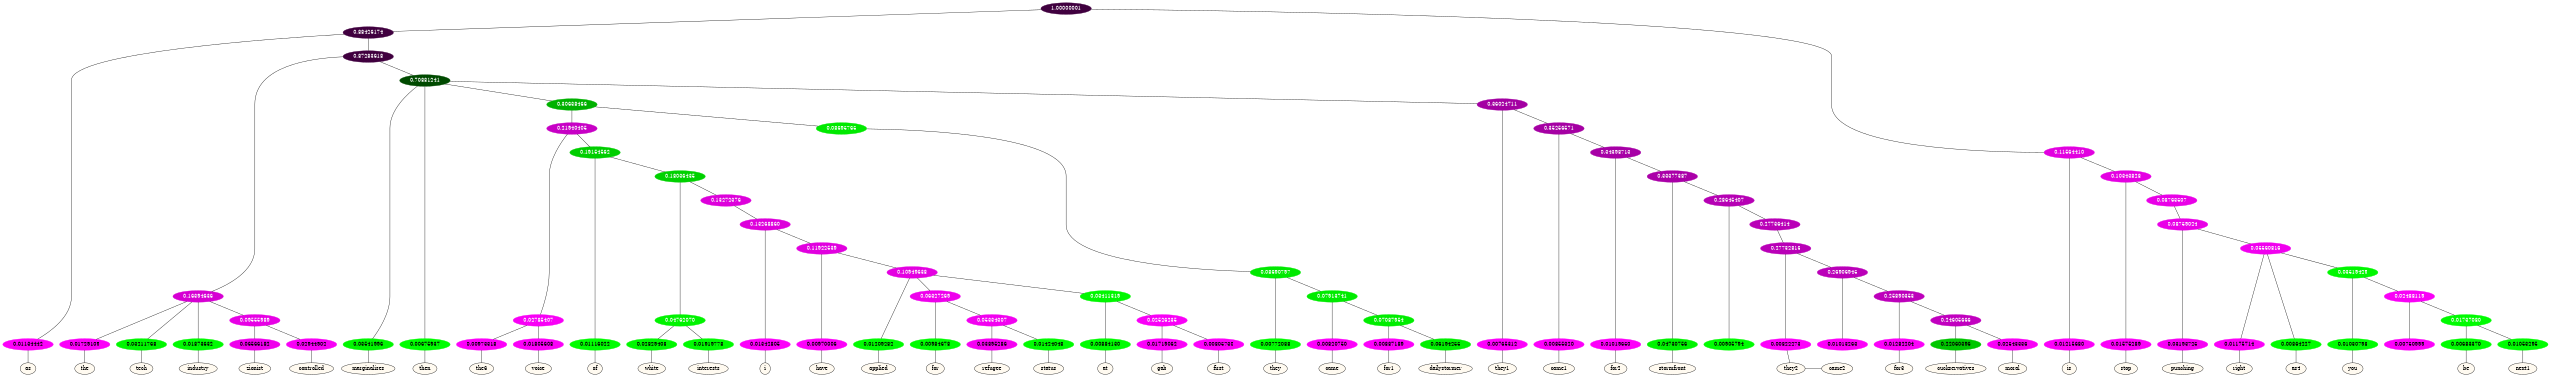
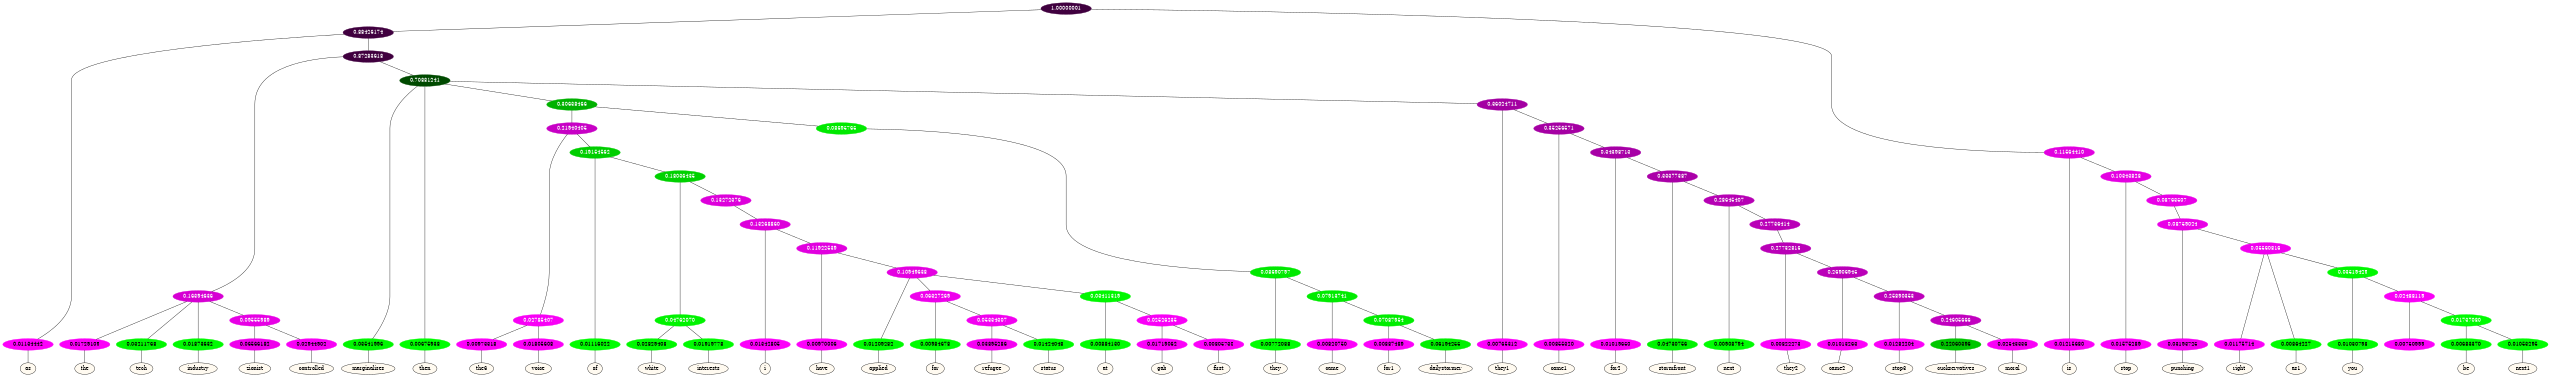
node "0.00675937": label "0.00675937" -> "0.00675938"
node "0.00887189": label "0.00887189" -> "0.00887489"
node "0.00905794": label "0.00905794" -> "0.00908794"
node "next": added
edge "they2" -- "came2": now "0.01013263" -- "came2"
node "for3": label "for3" -> "stop3"
node "as4": label "as4" -> "as1"
